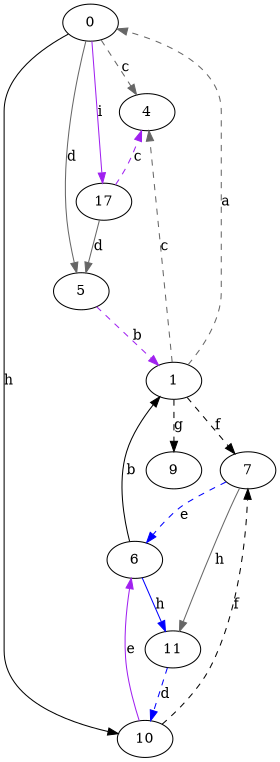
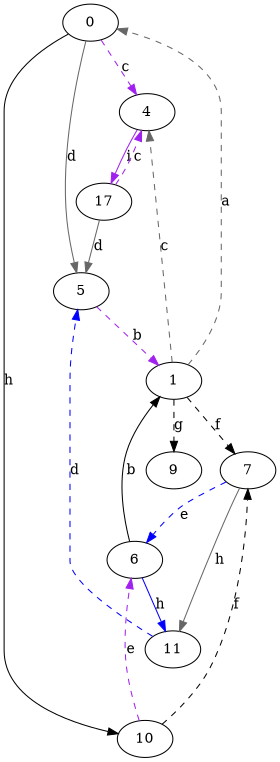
edge "0" -> "4": color gray40 -> purple
edge "0" -> "17": now "4" -> "17"
edge "10" -> "6": style solid -> dashed
edge "11" -> "10": now "11" -> "5"
